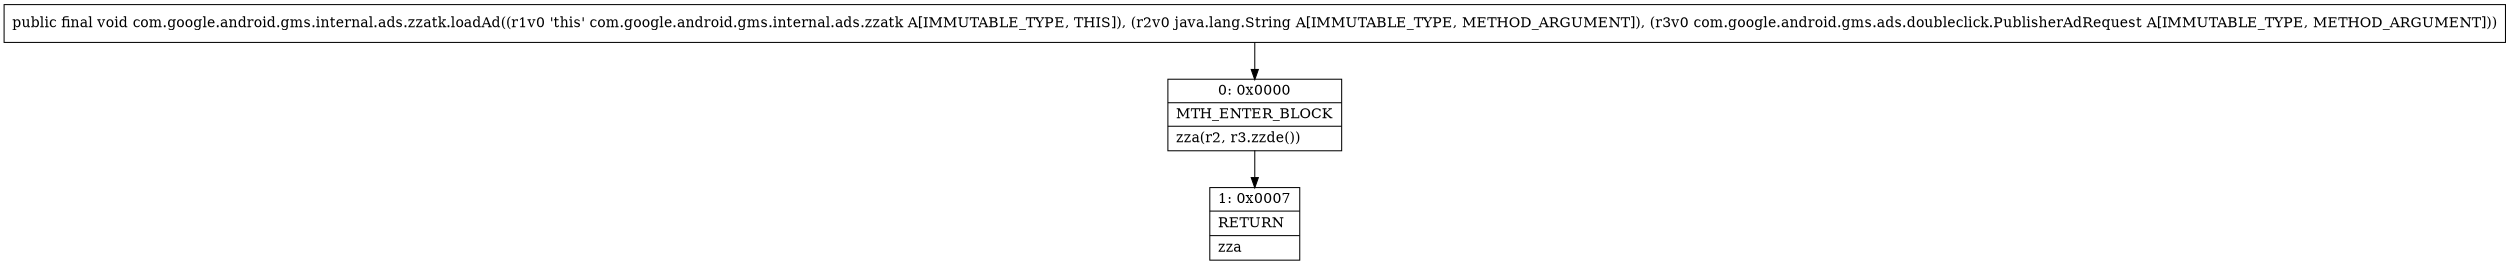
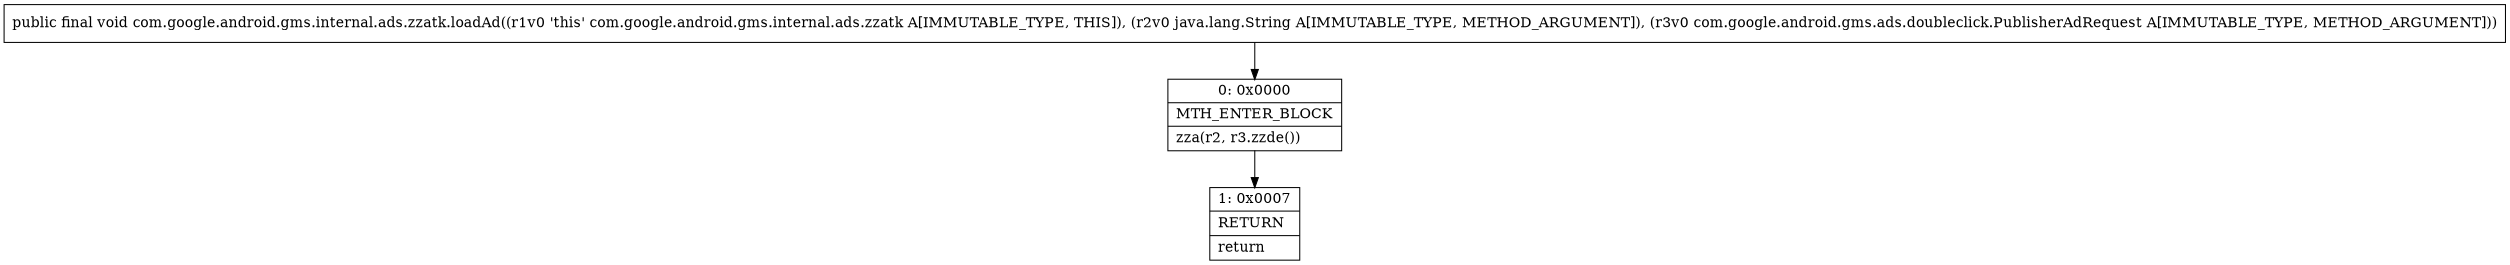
node "1: 0x0007": text "zza" -> "return"
